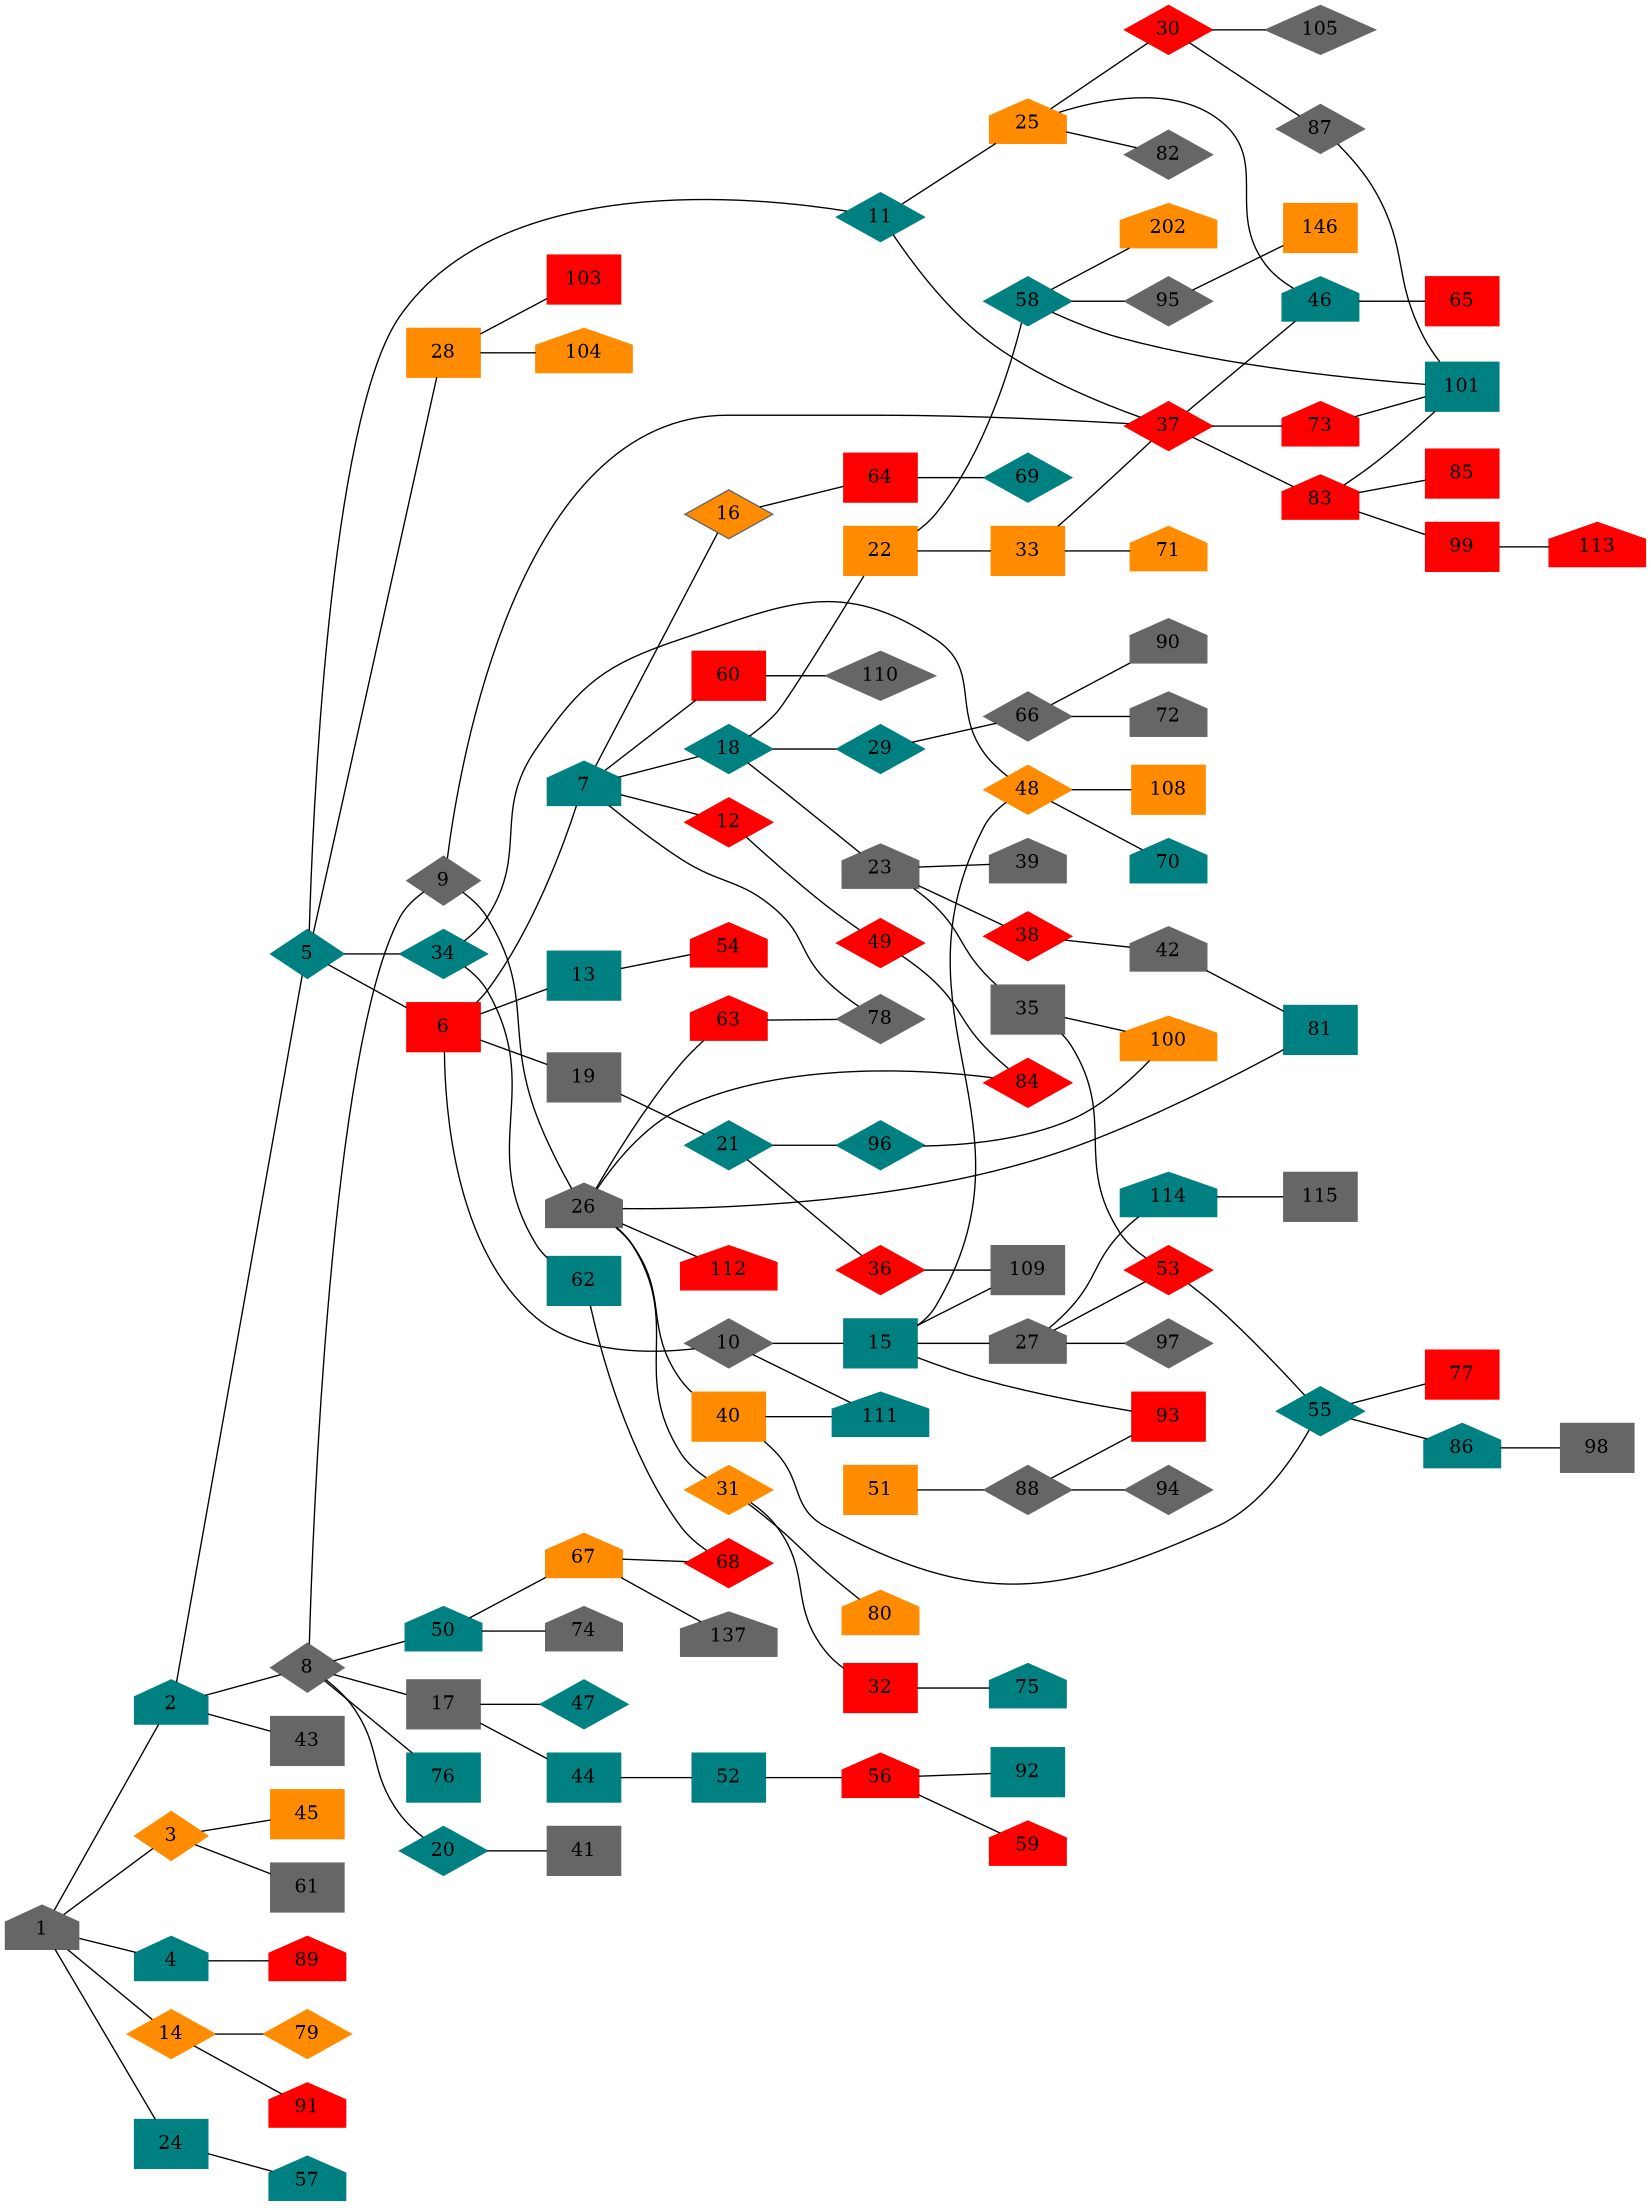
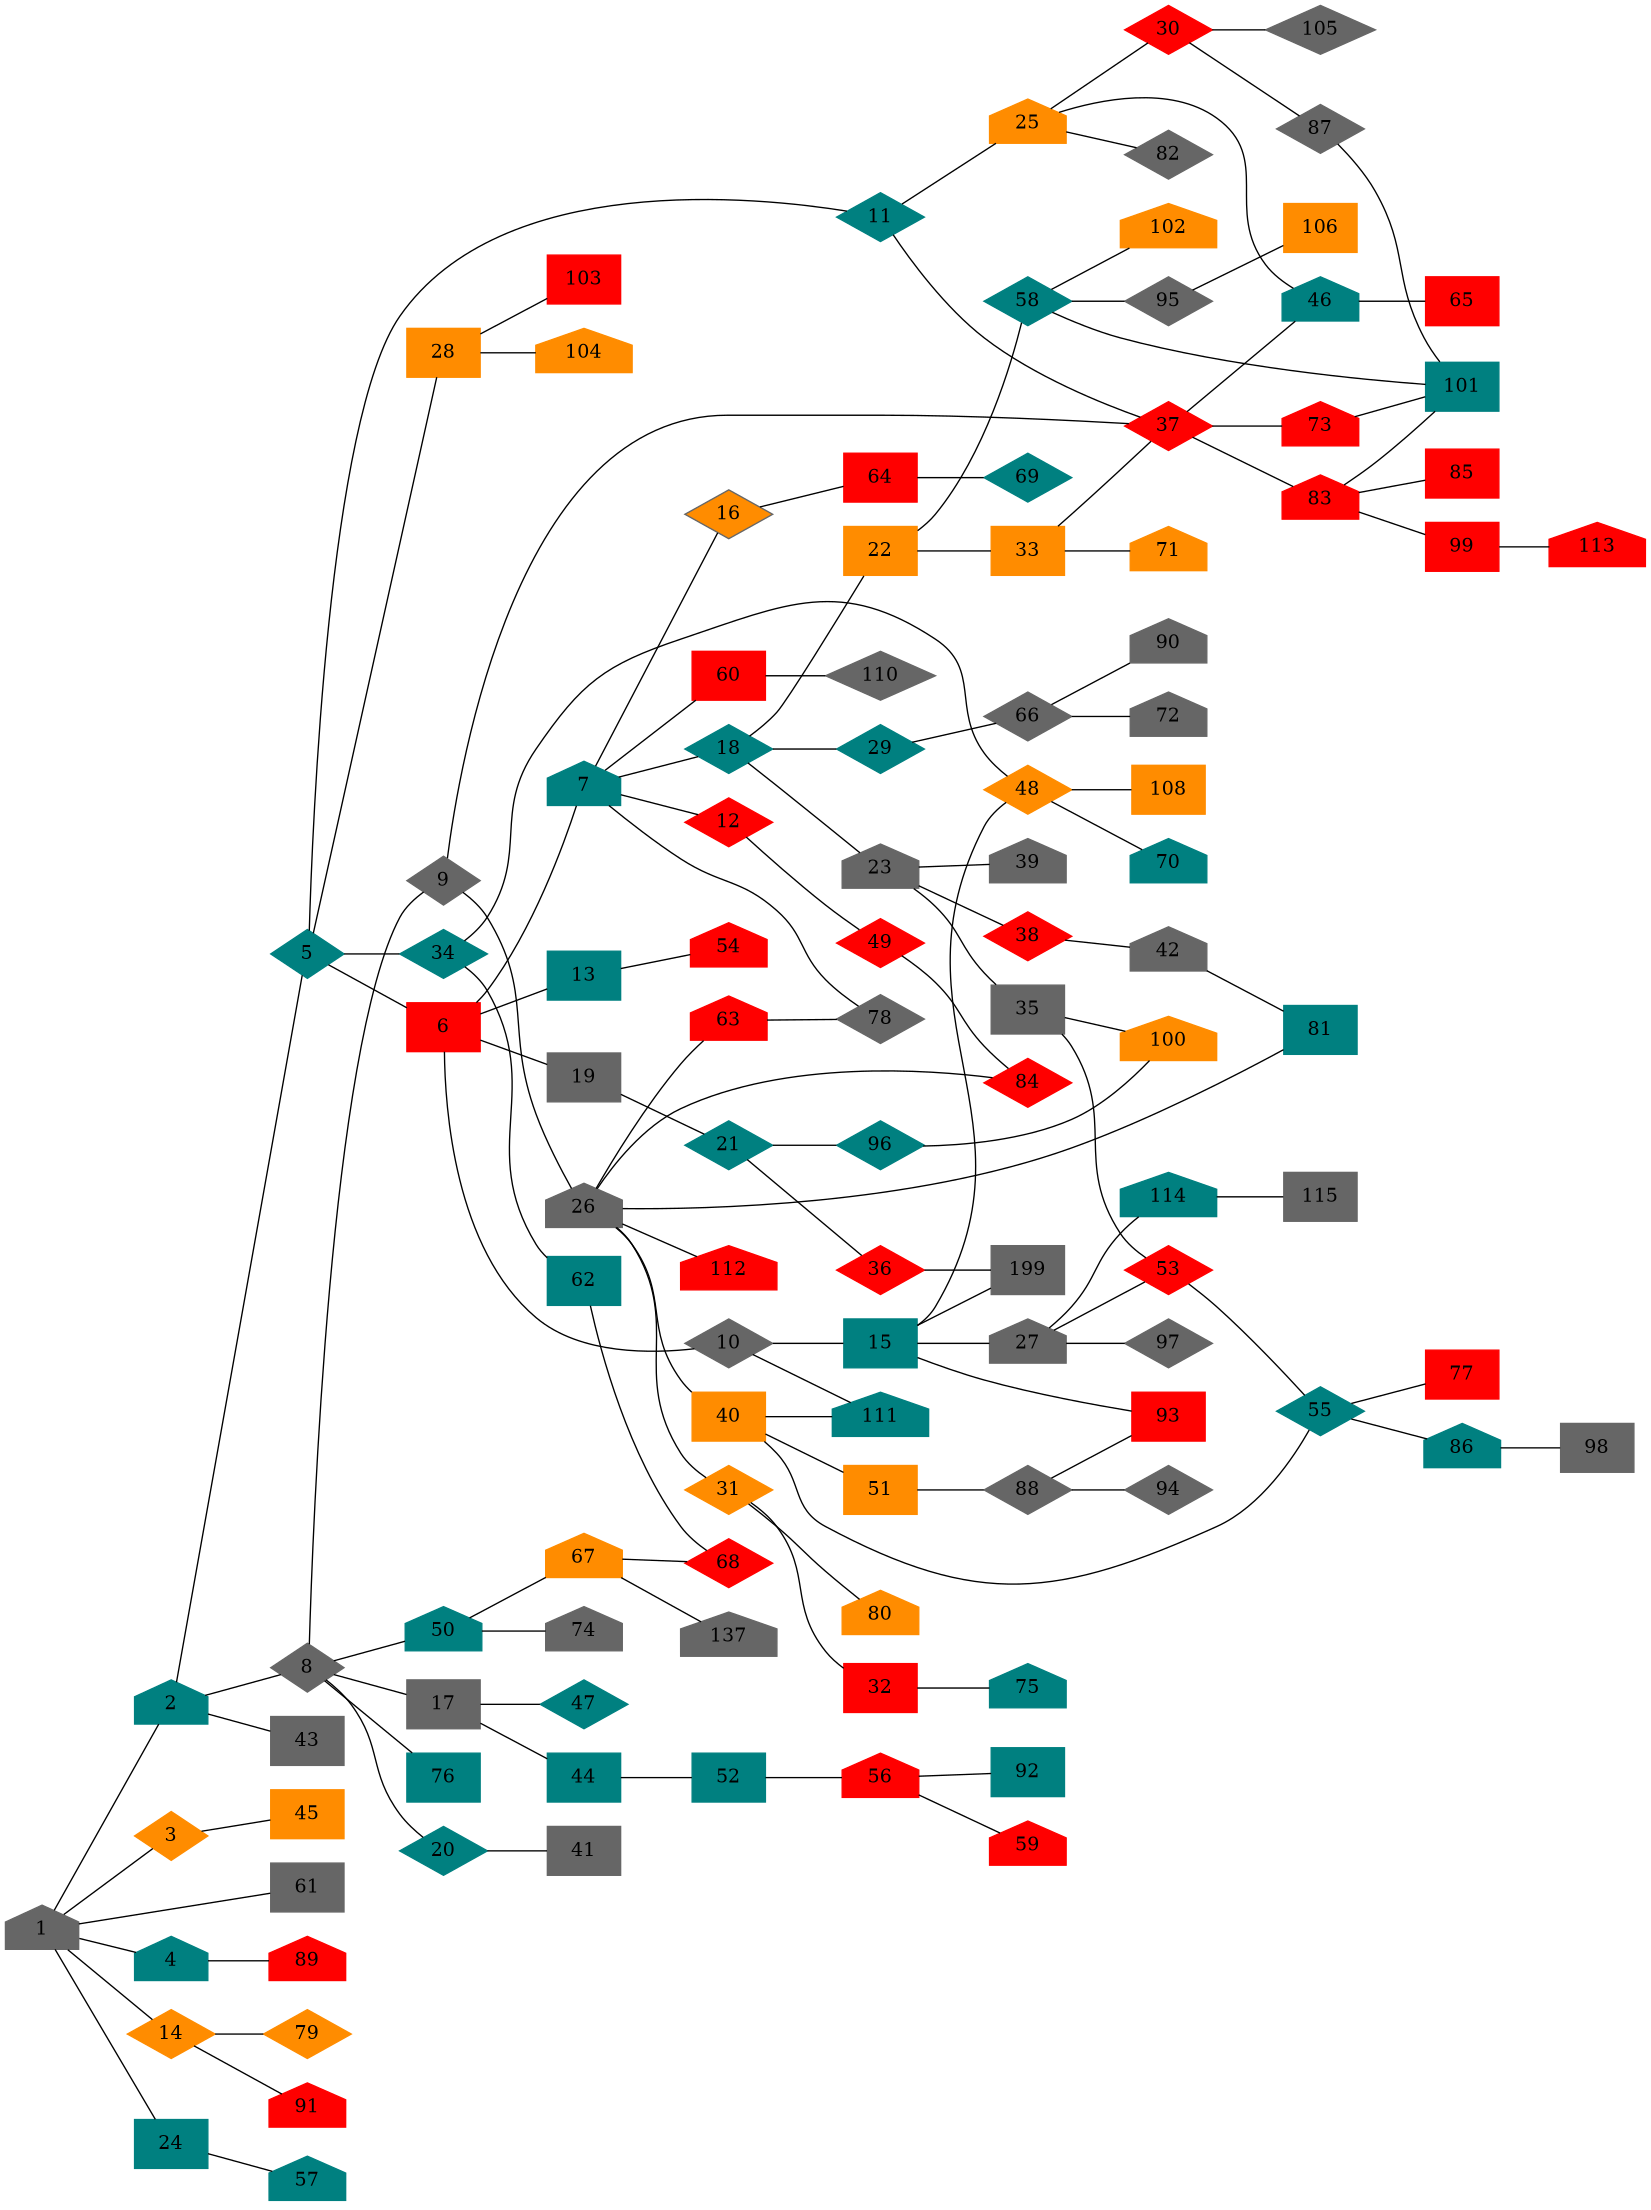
node "202": label "202" -> "102"
node "146": label "146" -> "106"
node "109": label "109" -> "199"
edge "40" -- "51": added
edge "3" -- "61": now "1" -- "61"
